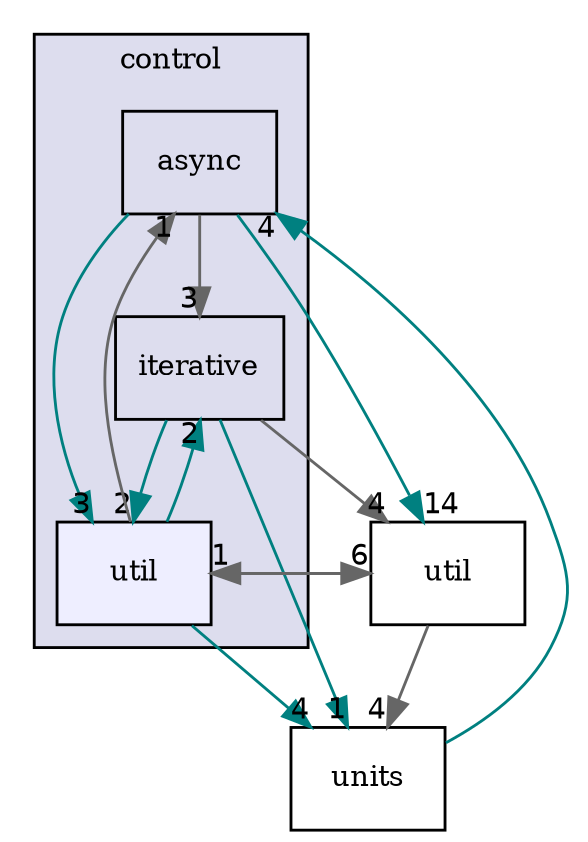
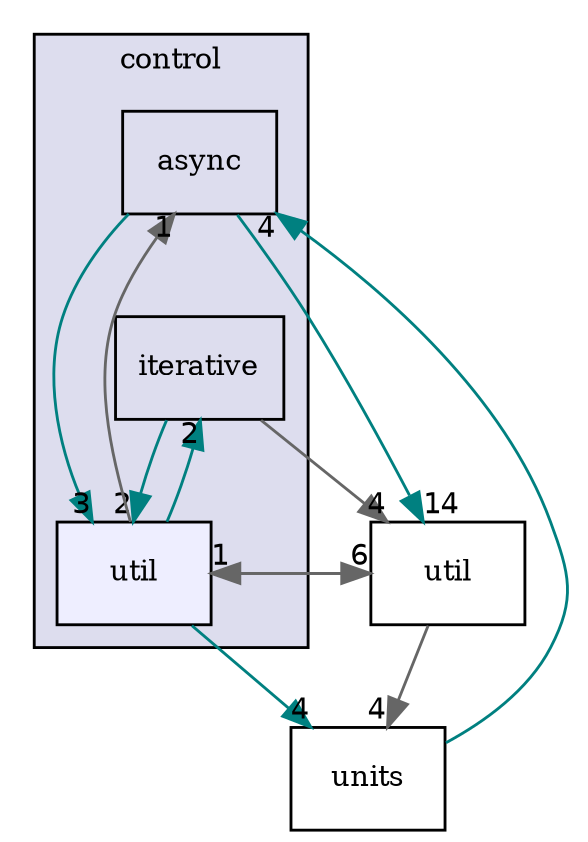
edge "async" -> "iterative": removed
edge "iterative" -> "units": removed
